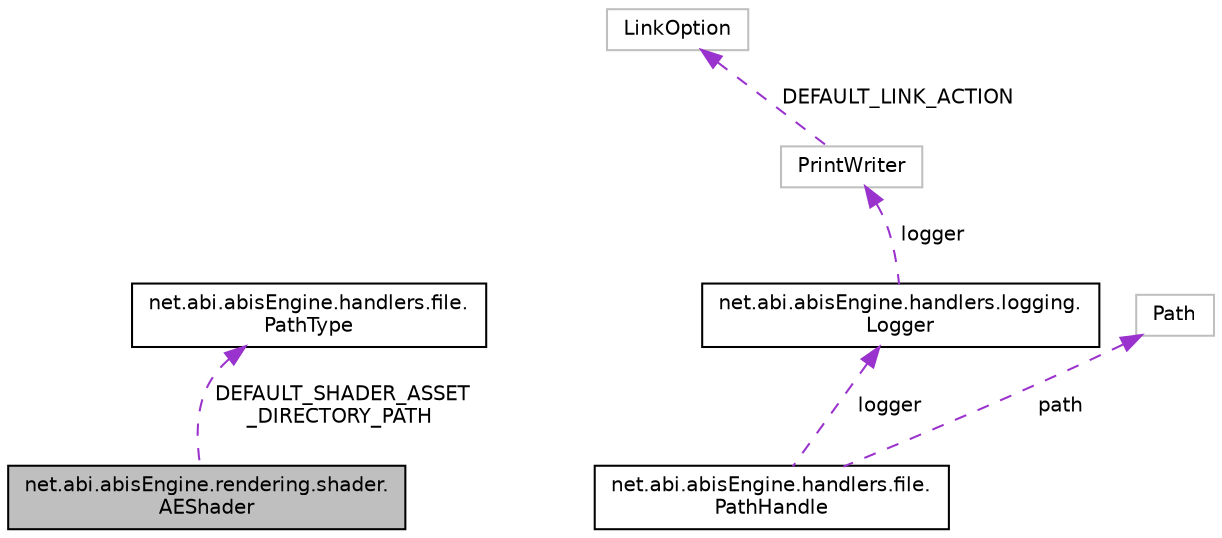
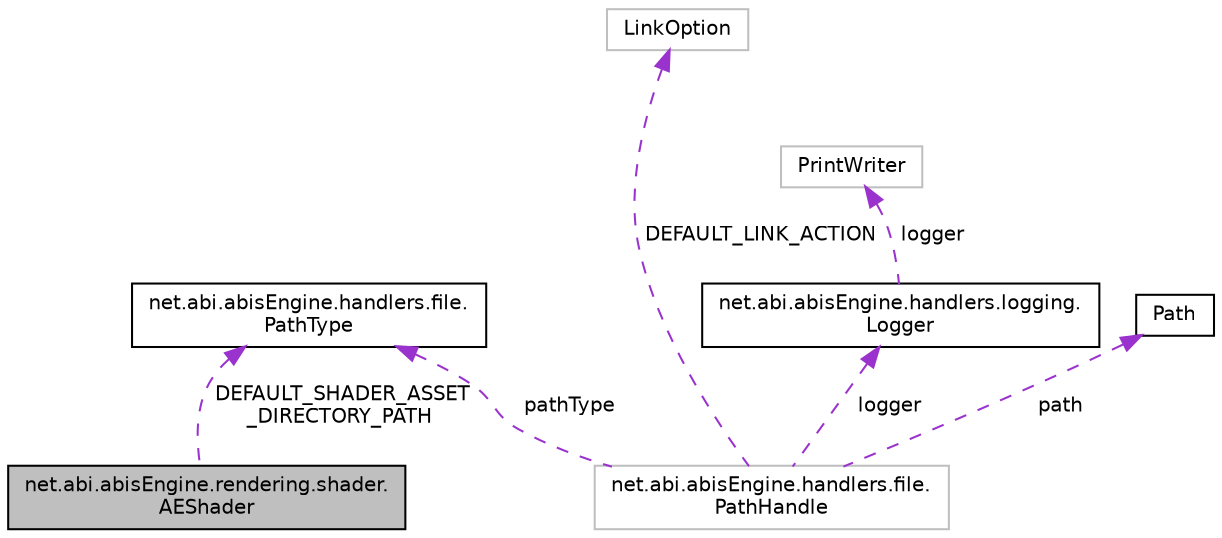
edge "PrintWriter" -> "LinkOption": now "net.abi.abisEngine.handlers.file. PathHandle" -> "LinkOption"
node "Path": color grey75 -> black
edge "net.abi.abisEngine.handlers.file. PathHandle" -> "net.abi.abisEngine.handlers.file. PathType": added, label "pathType"
node "net.abi.abisEngine.handlers.file. PathHandle": color black -> grey75
